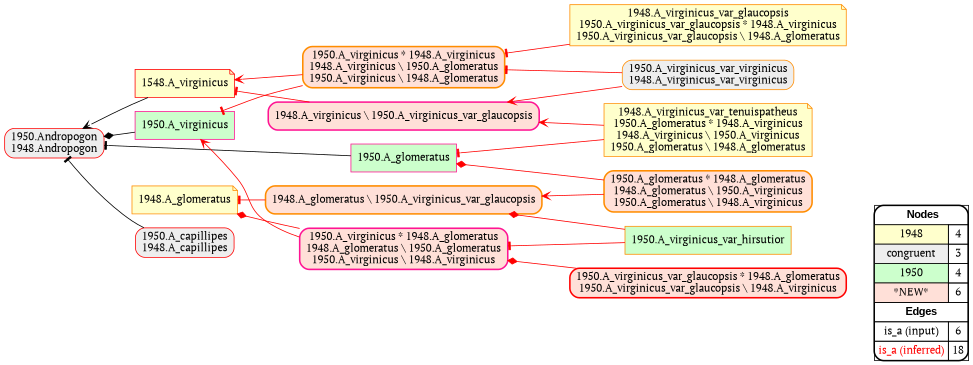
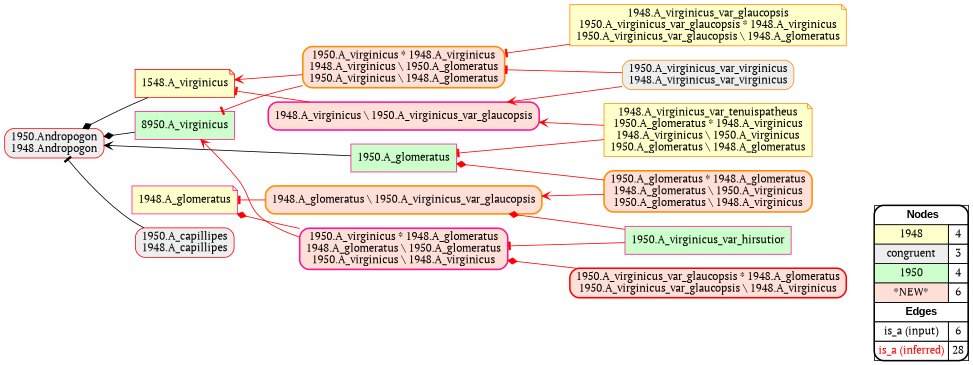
edge "1548.A_virginicus" -> "1950.Andropogon 1948.Andropogon": arrowhead vee -> diamond
node "1950.A_virginicus": label "1950.A_virginicus" -> "8950.A_virginicus"
edge "1950.A_glomeratus" -> "1950.Andropogon 1948.Andropogon": arrowhead tee -> vee
node "1948.A_glomeratus": color darkorange -> deeppink
node "1950.A_virginicus_var_hirsutior": color darkorange -> deeppink
node "Nodes": text "18" -> "28"
